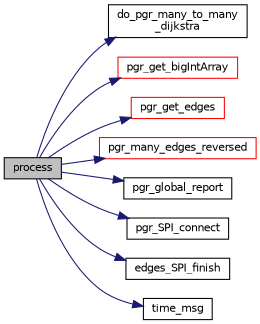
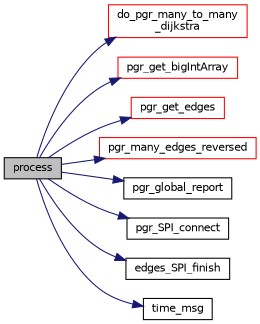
node "do_pgr_many_to_many _dijkstra": color black -> red
